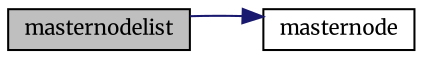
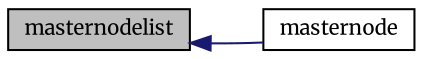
edge "masternodelist" -> "masternode": reversed
